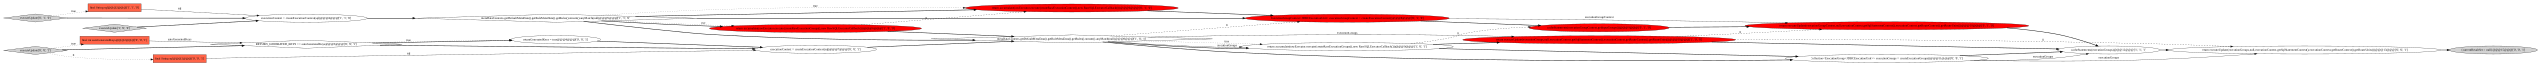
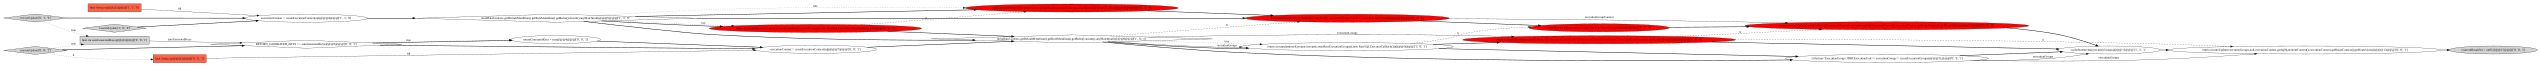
edge "executeUpdate['0', '1', '0']" -> "final String sql@@@2@@@['1', '1', '0']": now "executeUpdate['0', '1', '0']" -> "final int autoGeneratedKeys@@@2@@@['0', '0', '1']"
node "final int autoGeneratedKeys@@@2@@@['0', '0', '1']": fillcolor tomato -> lightgray
